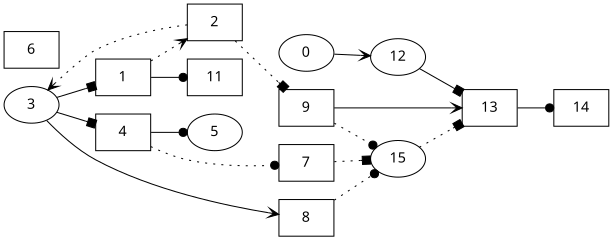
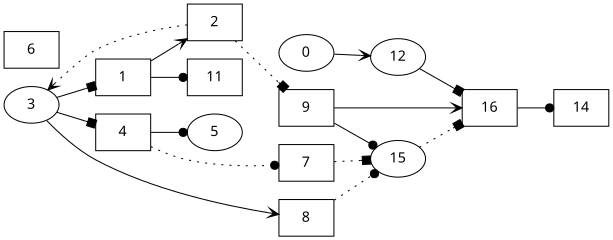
edge "1" -> "2": style dotted -> solid
node "13": label "13" -> "16"
edge "9" -> "15": style dotted -> solid
